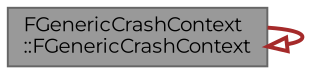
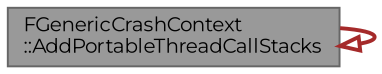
node "FGenericCrashContext ::FGenericCrashContext": label "FGenericCrashContext ::FGenericCrashContext" -> "FGenericCrashContext ::AddPortableThreadCallStacks"
